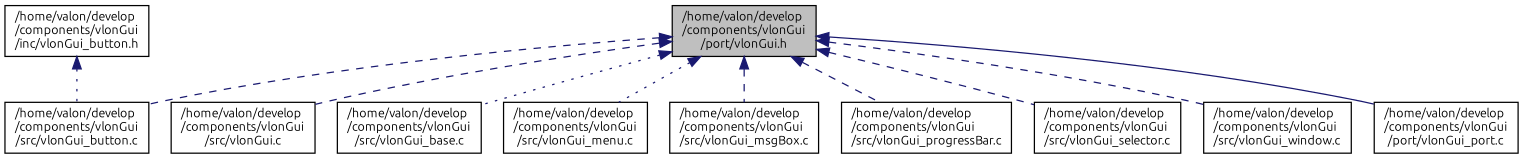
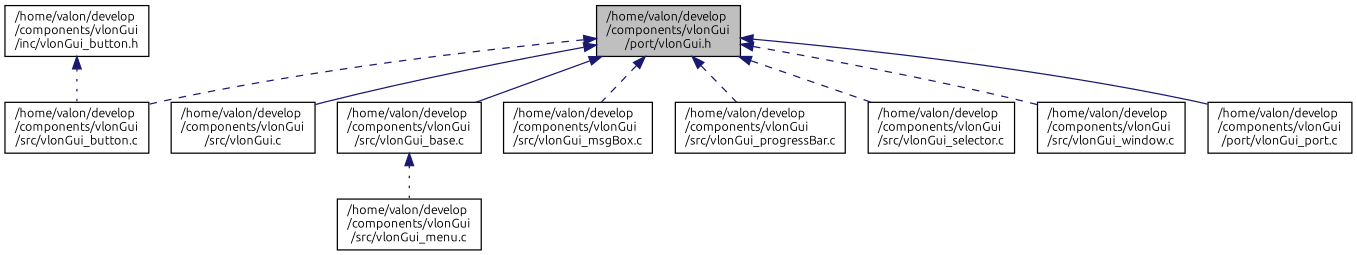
edge "/home/valon/develop /components/vlonGui /src/vlonGui.c" -> "/home/valon/develop /components/vlonGui /port/vlonGui.h": style dashed -> solid
edge "/home/valon/develop /components/vlonGui /src/vlonGui_base.c" -> "/home/valon/develop /components/vlonGui /port/vlonGui.h": style dotted -> solid
edge "/home/valon/develop /components/vlonGui /src/vlonGui_menu.c" -> "/home/valon/develop /components/vlonGui /port/vlonGui.h": now "/home/valon/develop /components/vlonGui /src/vlonGui_menu.c" -> "/home/valon/develop /components/vlonGui /src/vlonGui_base.c"
